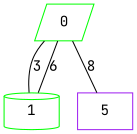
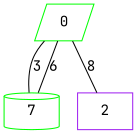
node "1": label "1" -> "7"
node "5": label "5" -> "2"
